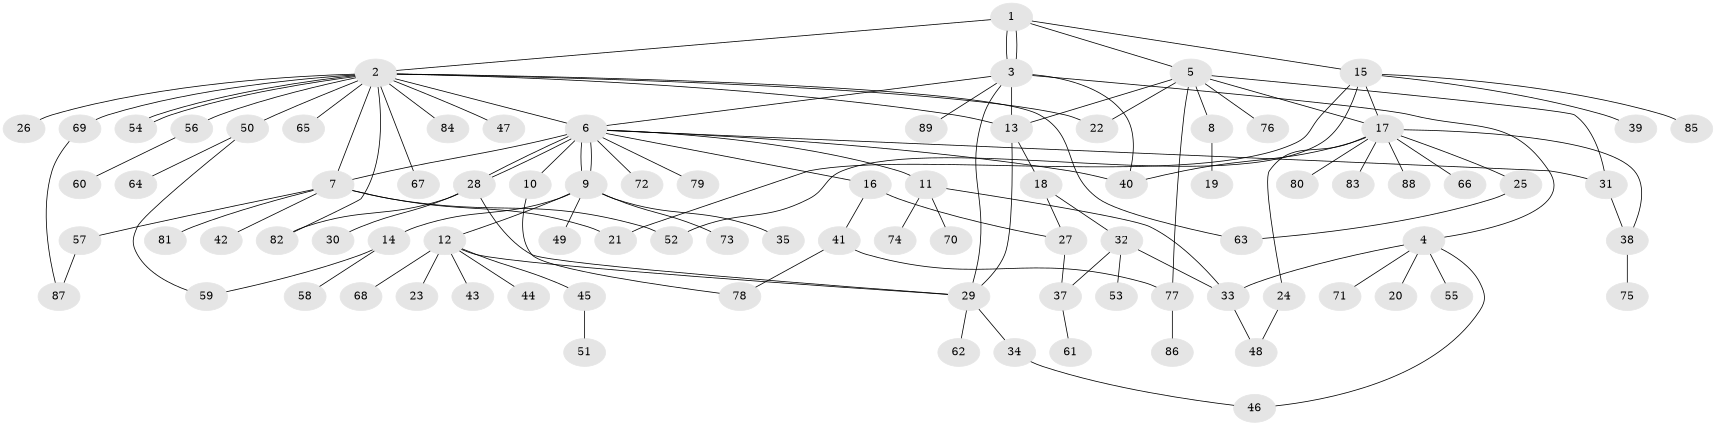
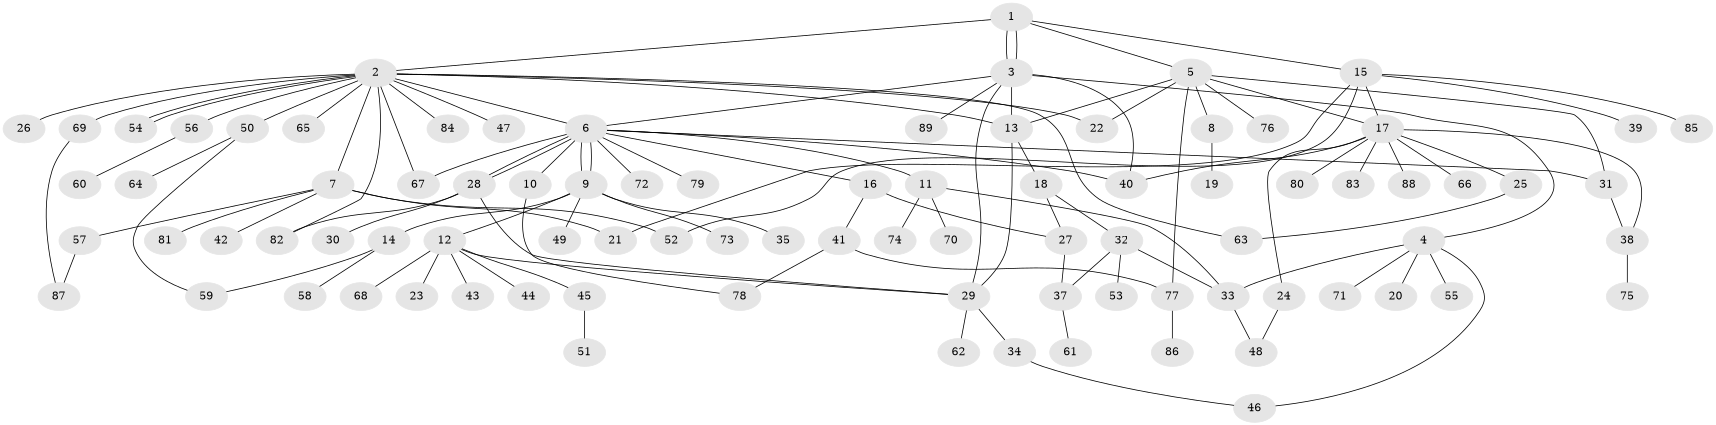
edge "6" -- "7": now "6" -- "67"
